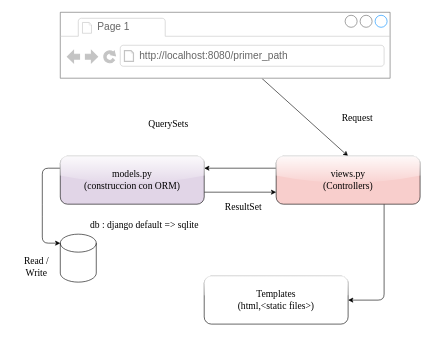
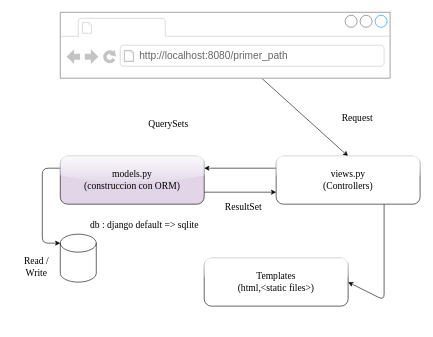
node "Page 1": removed
node "views.py (Controllers)": fillcolor #f8cecc -> #ffffff
node "Templates (html,<static files>)": moved (276, 300) -> (276, 282)
